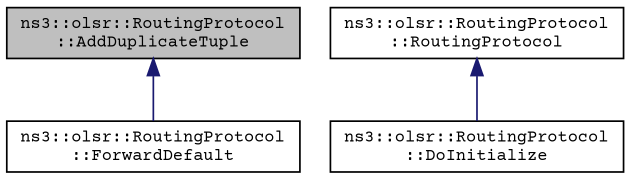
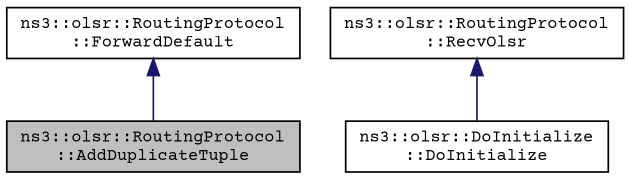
node "ns3::olsr::RoutingProtocol ::RoutingProtocol": label "ns3::olsr::RoutingProtocol ::RoutingProtocol" -> "ns3::olsr::RoutingProtocol ::RecvOlsr"
edge "ns3::olsr::RoutingProtocol ::ForwardDefault" -> "ns3::olsr::RoutingProtocol ::AddDuplicateTuple": reversed
node "ns3::olsr::RoutingProtocol ::DoInitialize": label "ns3::olsr::RoutingProtocol ::DoInitialize" -> "ns3::olsr::DoInitialize ::DoInitialize"
